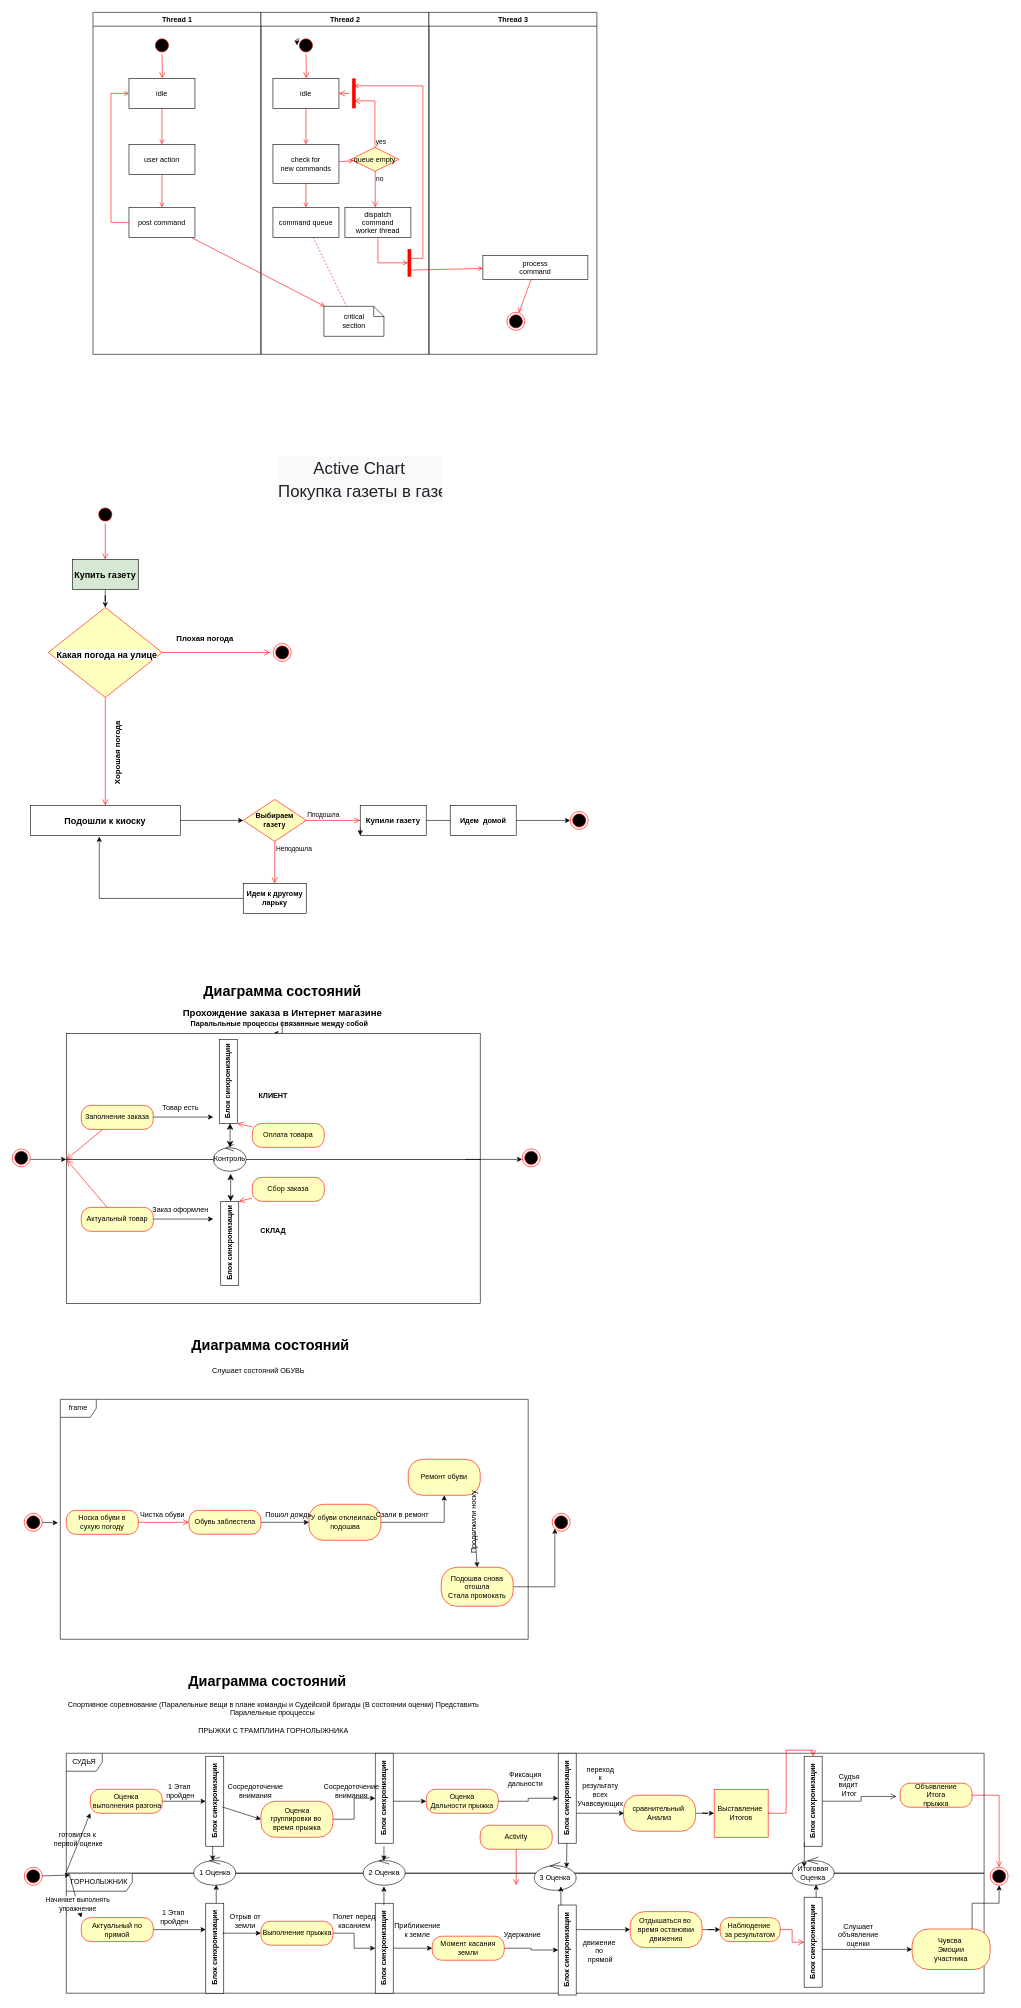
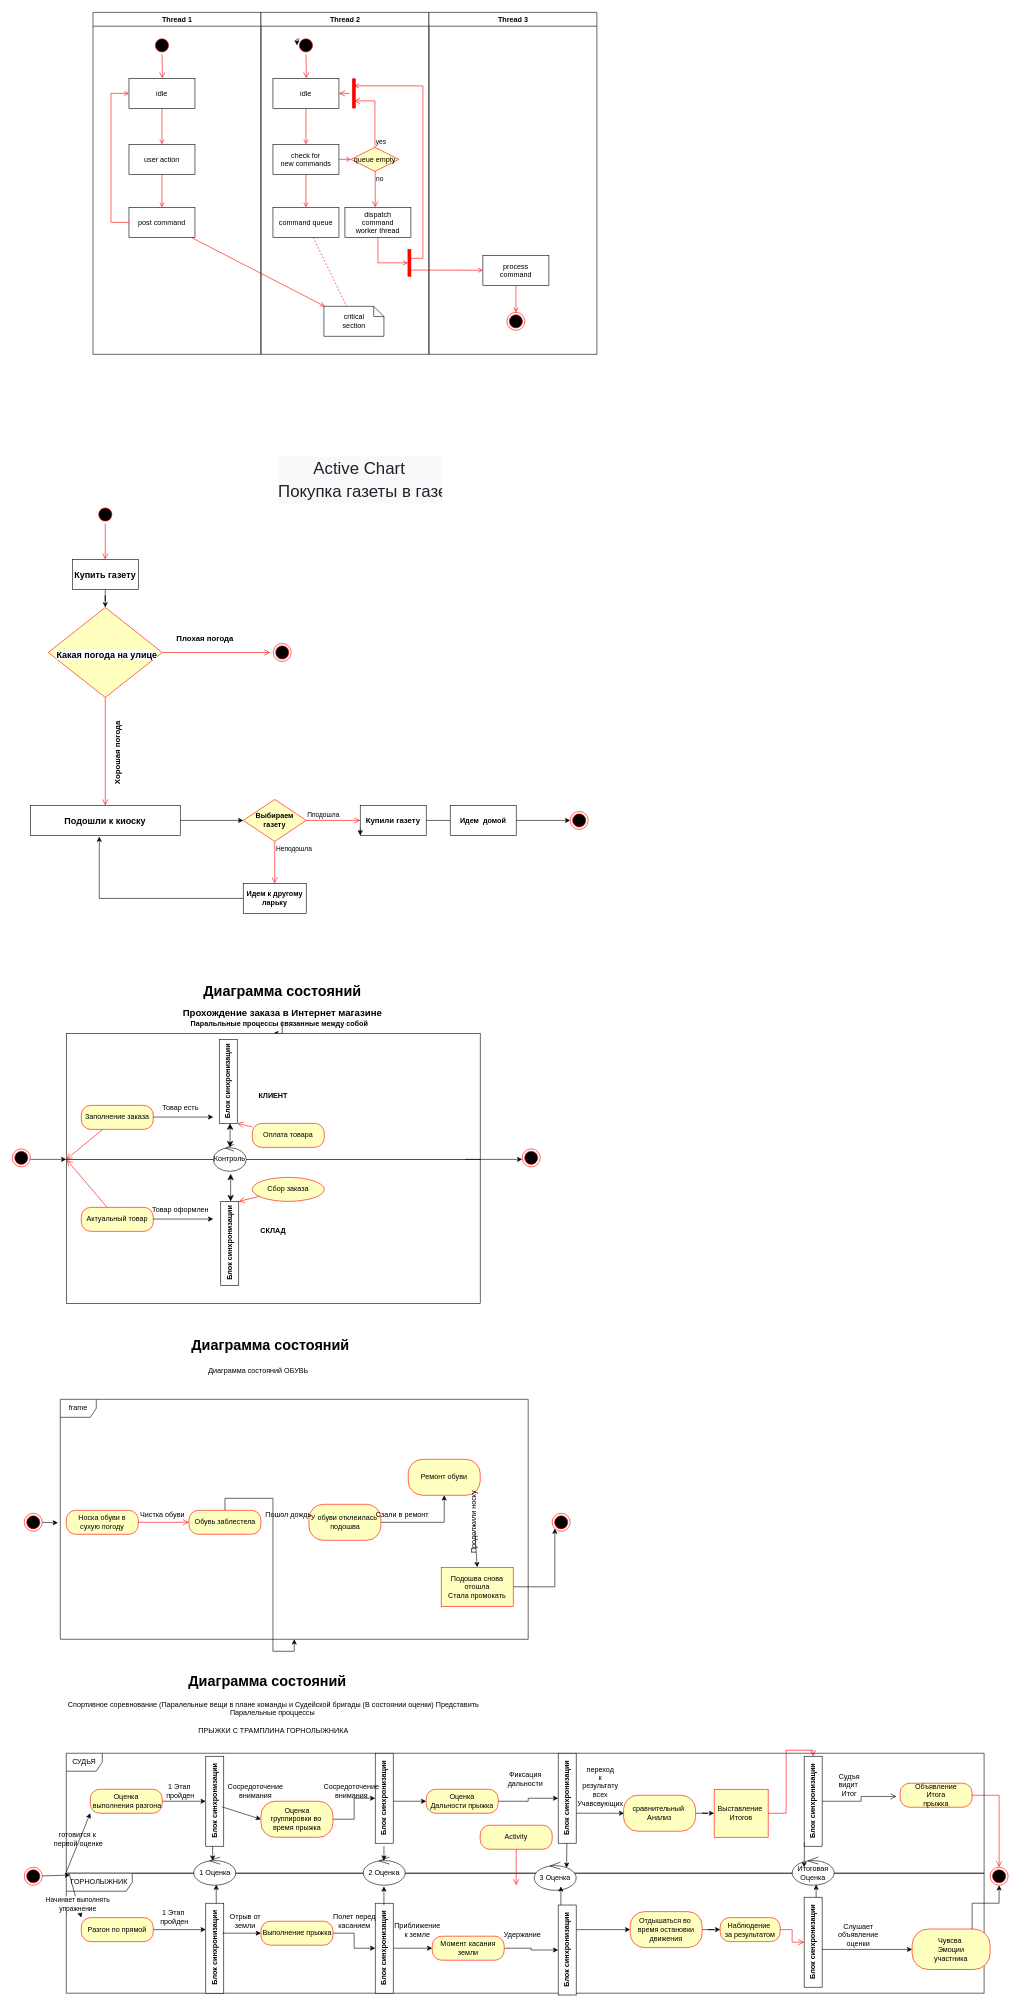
node "check for new commands": size 66x39 -> 66x30
node "process command": size 105x24 -> 66x30
node "Купить газету": fillcolor #d5e8d4 -> #ffffff
node "Сбор заказа": shape rounded rectangle -> ellipse
node "Заказ оформлен": label "Заказ оформлен" -> "Товар оформлен"
node "Слушает состояний ОБУВЬ": label "Слушает состояний ОБУВЬ" -> "Диаграмма состояний ОБУВЬ"
edge "Обувь заблестела" -> "У обуви отклеилась подошва": now "Обувь заблестела" -> "frame"
node "Подошва снова отошла Стала промокать": shape rounded rectangle -> rectangle
node "Актуальный по прямой": label "Актуальный по прямой" -> "Разгон по прямой"
node "движение по прямой": removed
